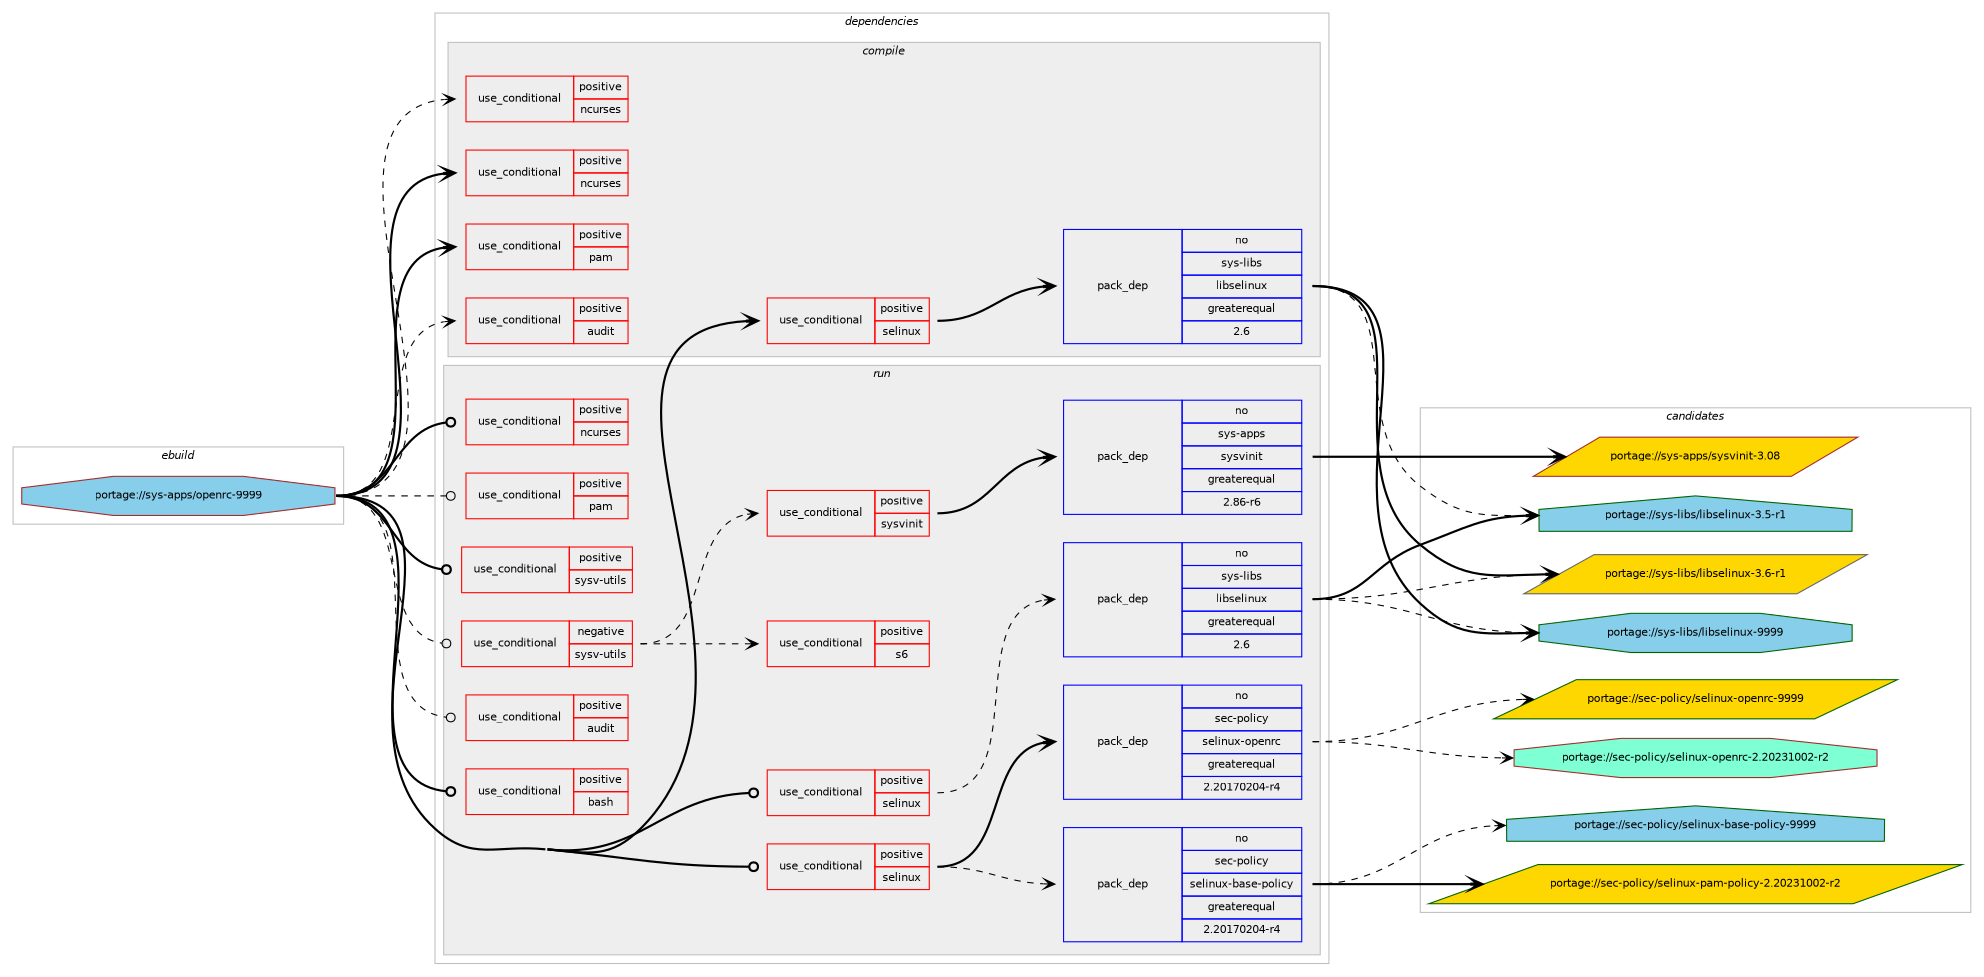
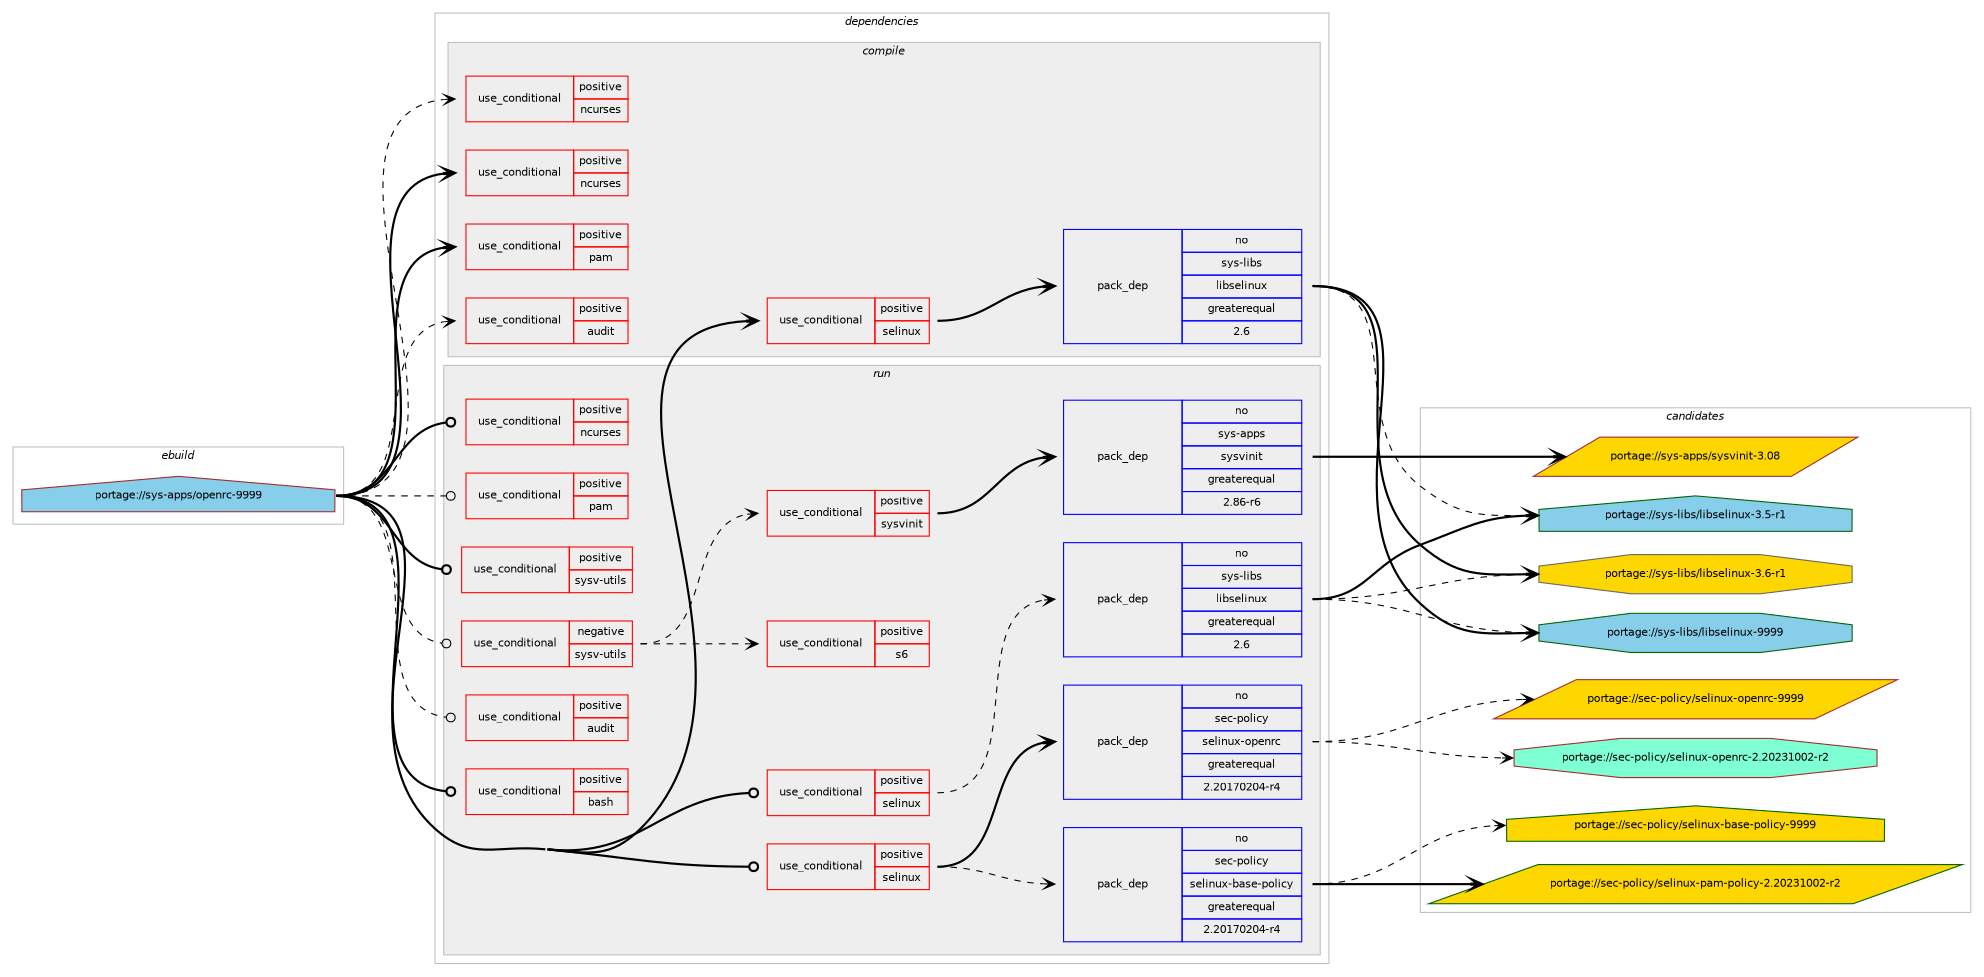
node "portage://sys-apps/openrc-9999": shape octagon -> house
node "portage://sys-libs/libselinux-3.6-r1": shape parallelogram -> octagon
node "portage://sec-policy/selinux-openrc-9999": color darkgreen -> brown
node "portage://sec-policy/selinux-base-policy-9999": fillcolor skyblue -> gold
